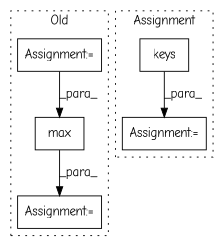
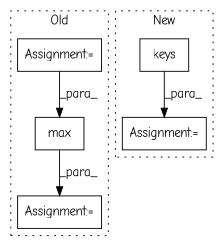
cluster "Assignment": label "Assignment" -> "New"
